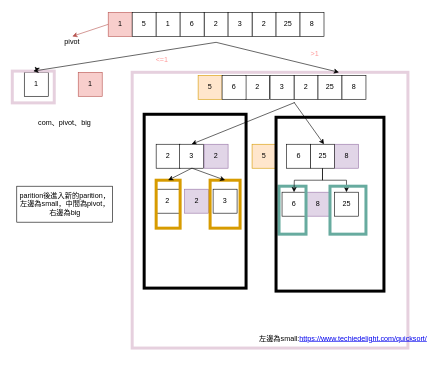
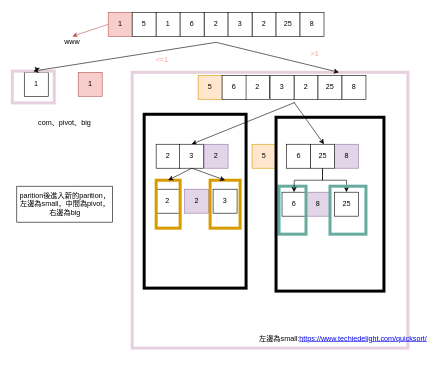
node "pivot": label "pivot" -> "www"
